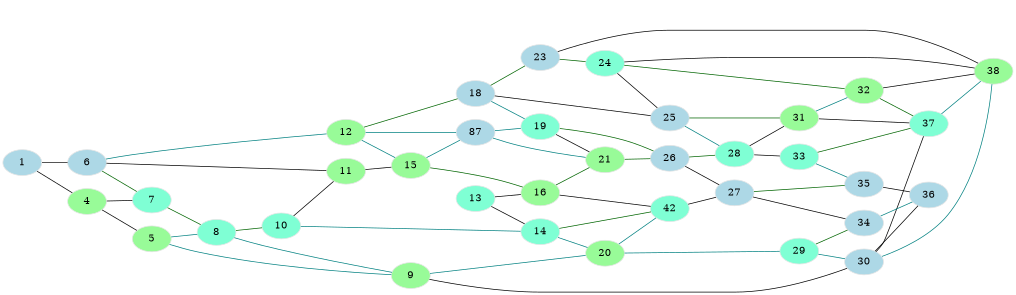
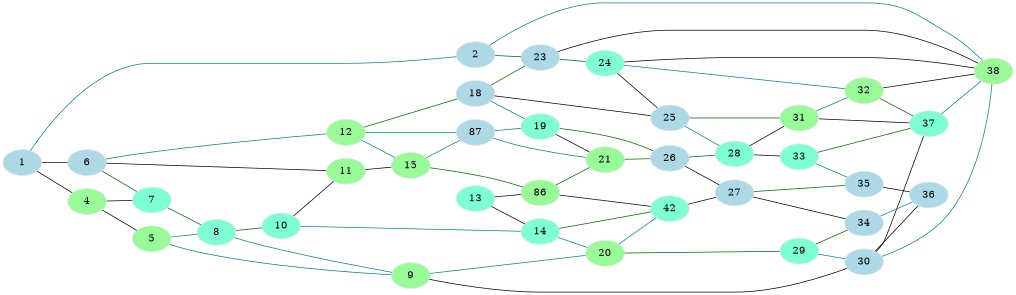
node "2": added
edge "24" -- "32": color darkgreen -> teal
node "16": label "16" -> "86"
edge "29" -- "20": color teal -> darkgreen
